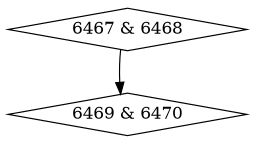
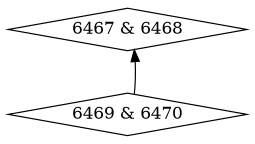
edge "6467 & 6468" -> "6469 & 6470": reversed
